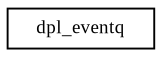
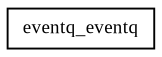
node "dpl_eventq": label "dpl_eventq" -> "eventq_eventq"
